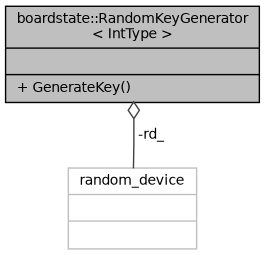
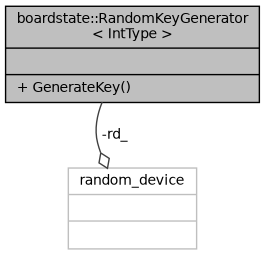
edge "random_device" -> "boardstate::RandomKeyGenerator": reversed
